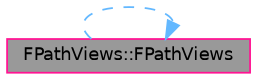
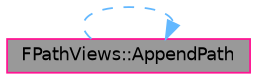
node "FPathViews::FPathViews": label "FPathViews::FPathViews" -> "FPathViews::AppendPath"
